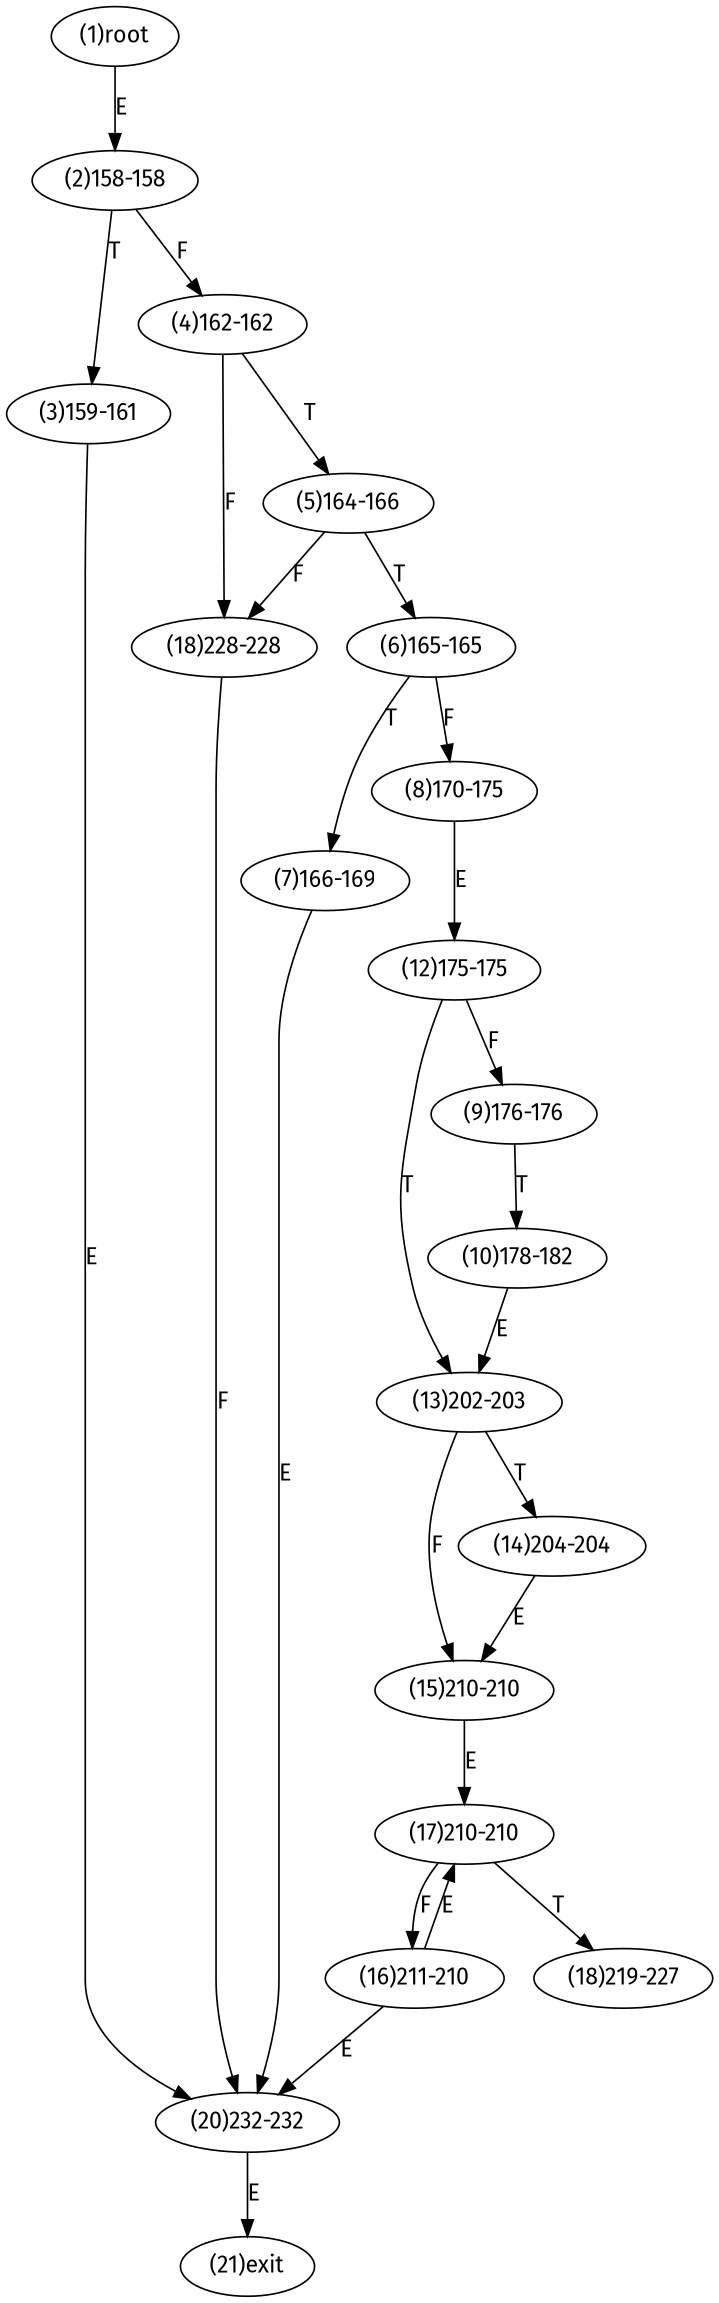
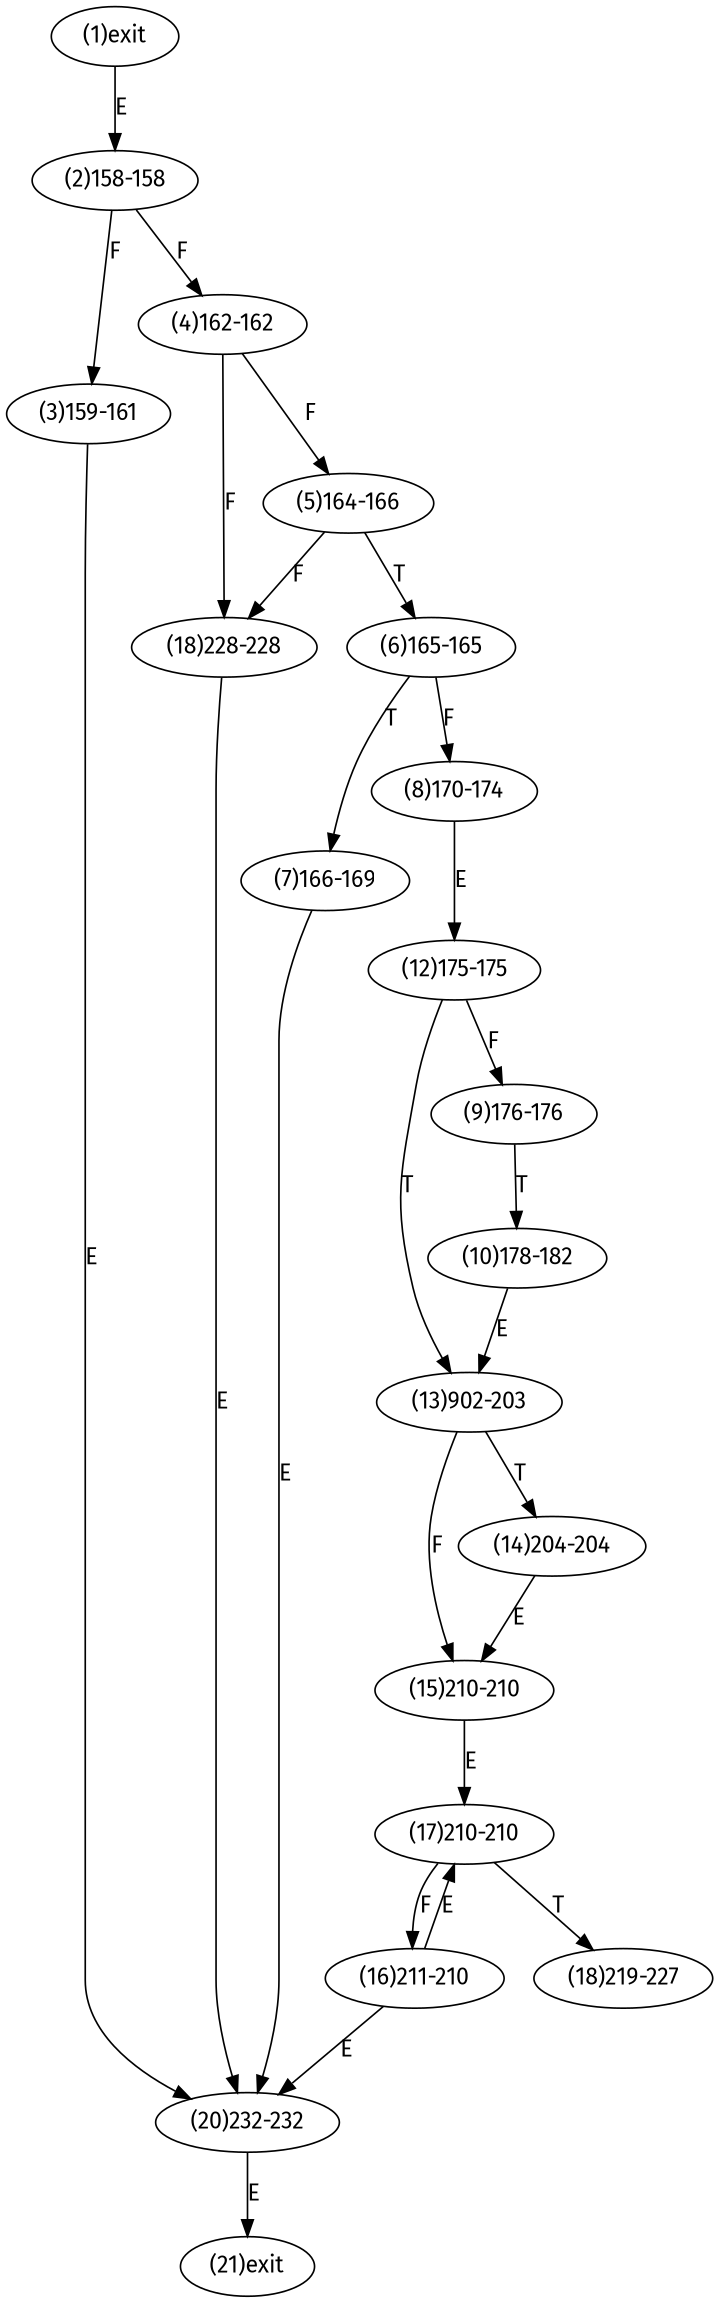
node "(1)root": label "(1)root" -> "(1)exit"
edge "(2)158-158" -> "(3)159-161": label "T" -> "F"
edge "(4)162-162" -> "(5)164-166": label "T" -> "F"
node "(8)170-175": label "(8)170-175" -> "(8)170-174"
edge "(18)228-228" -> "(20)232-232": label "F" -> "E"
node "(13)202-203": label "(13)202-203" -> "(13)902-203"
